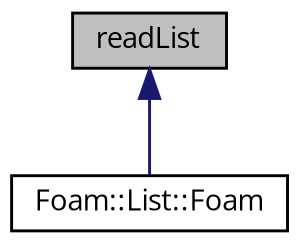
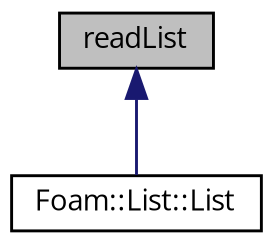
node "Foam::List::Foam": label "Foam::List::Foam" -> "Foam::List::List"
